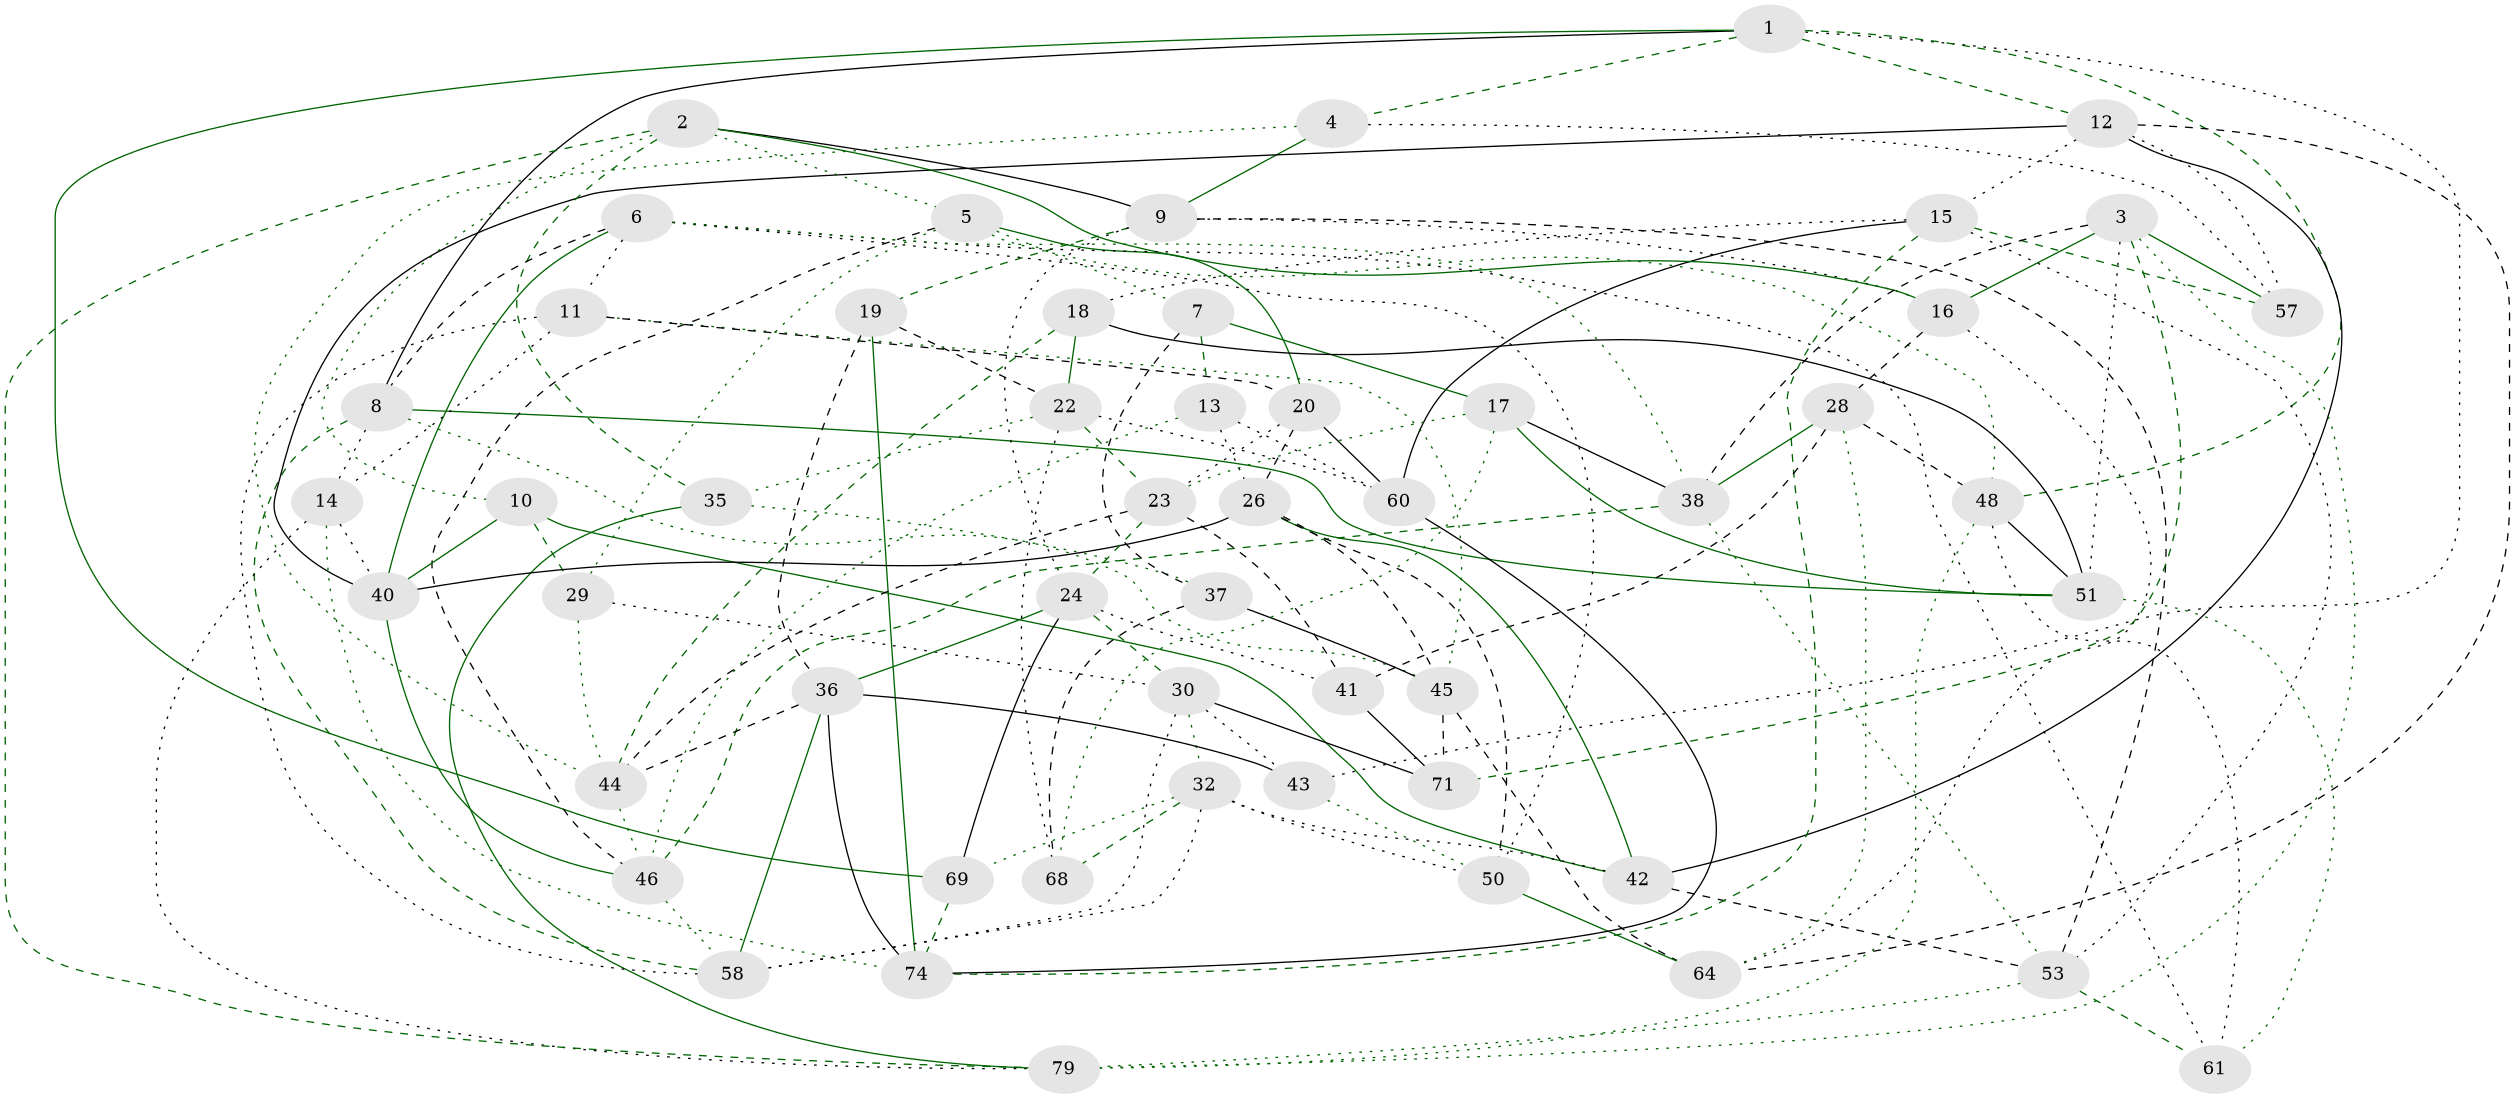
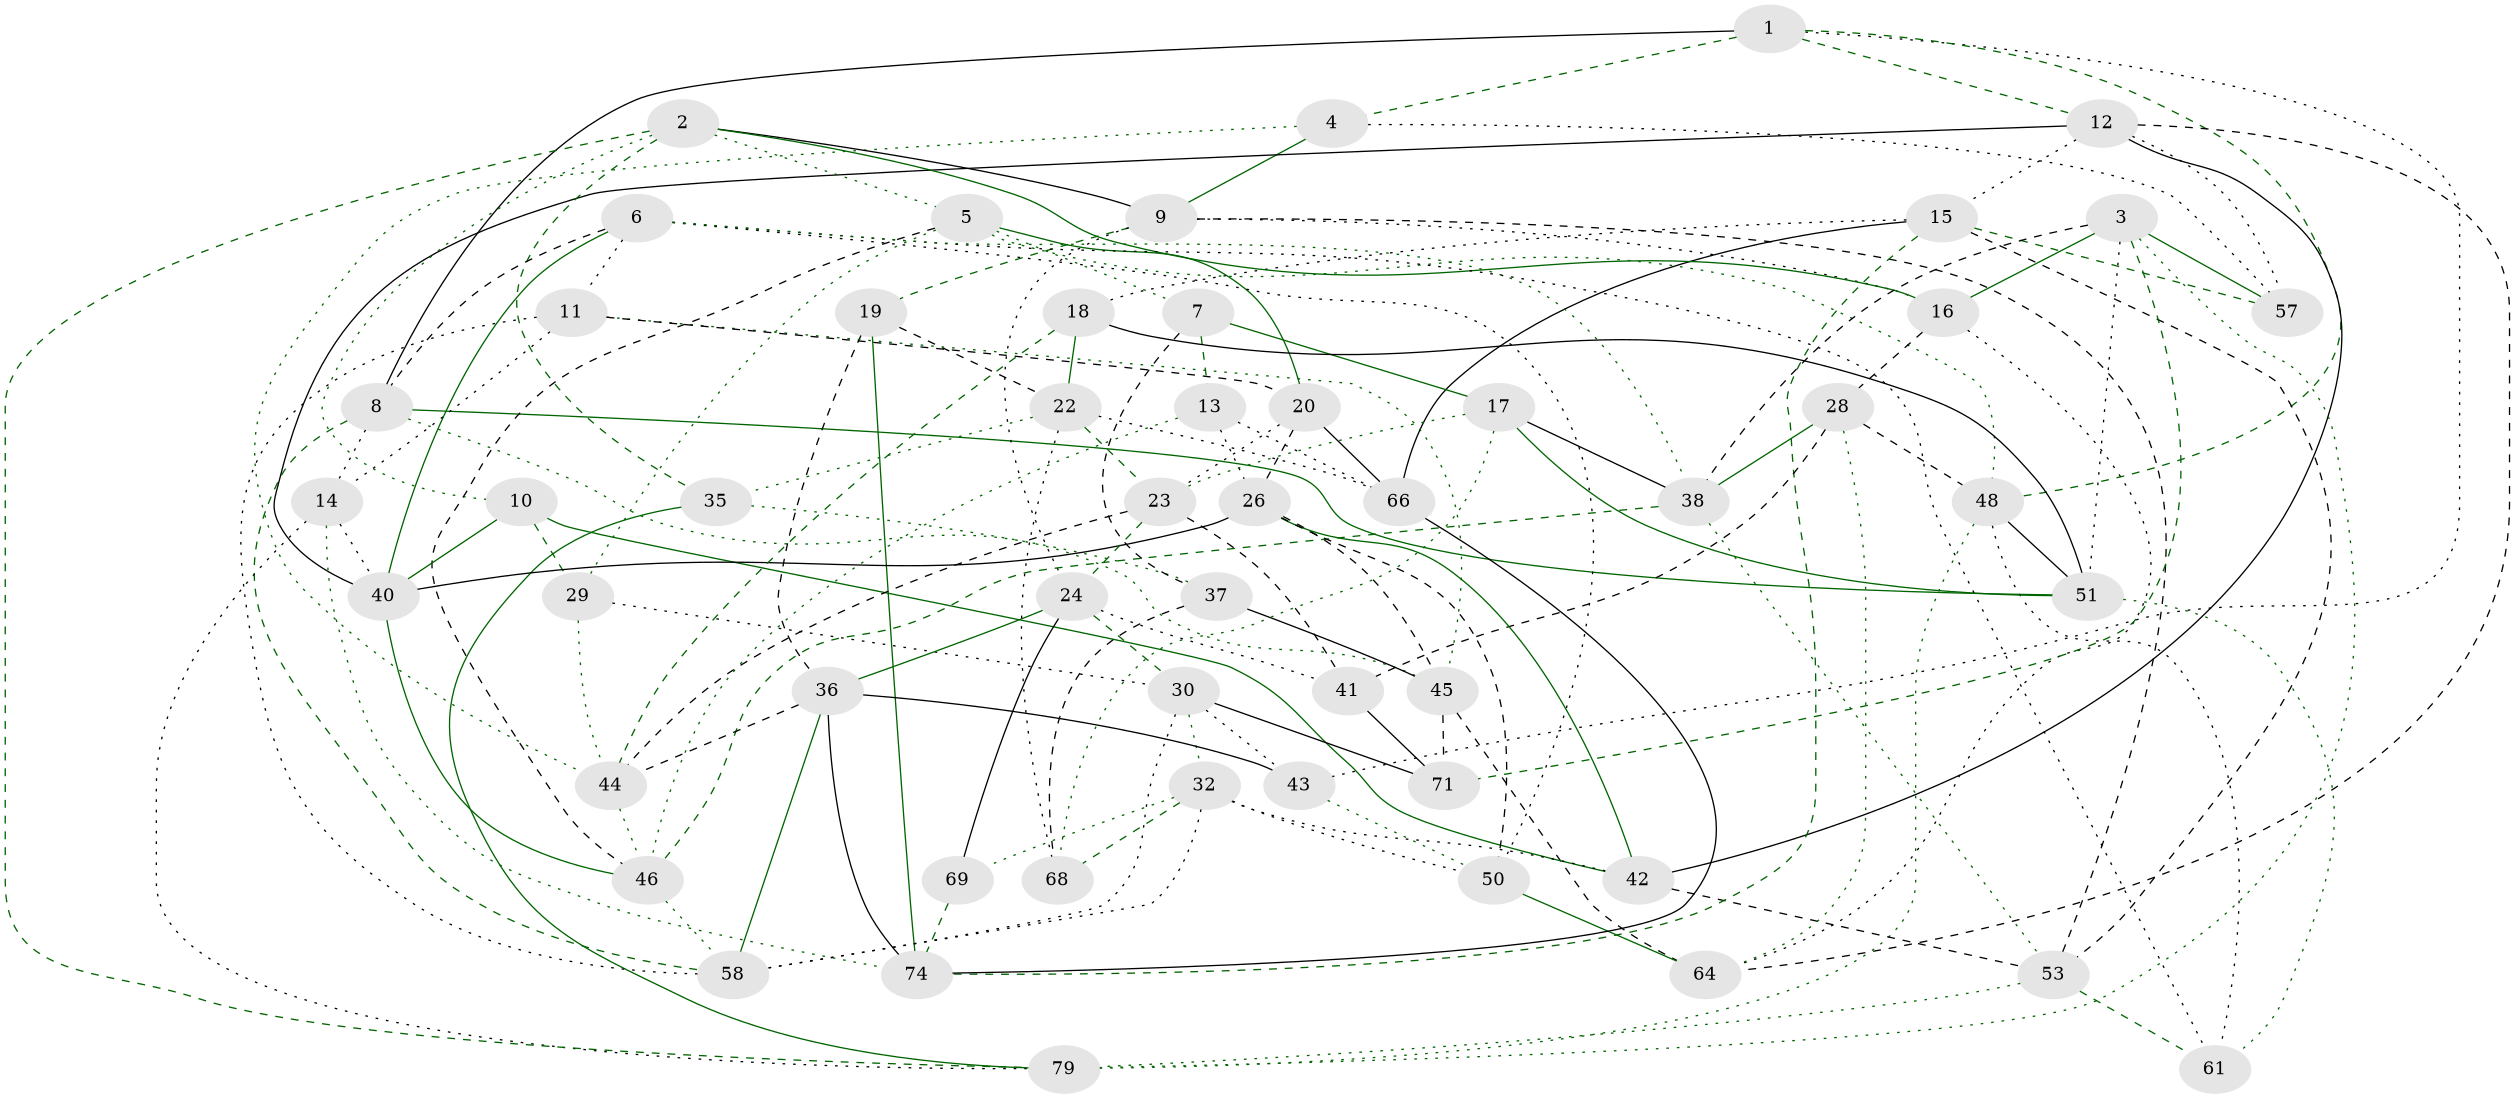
edge "1" -- "69": removed
node "60": label "60" -> "66"
edge "15" -- "53": style dotted -> dashed
